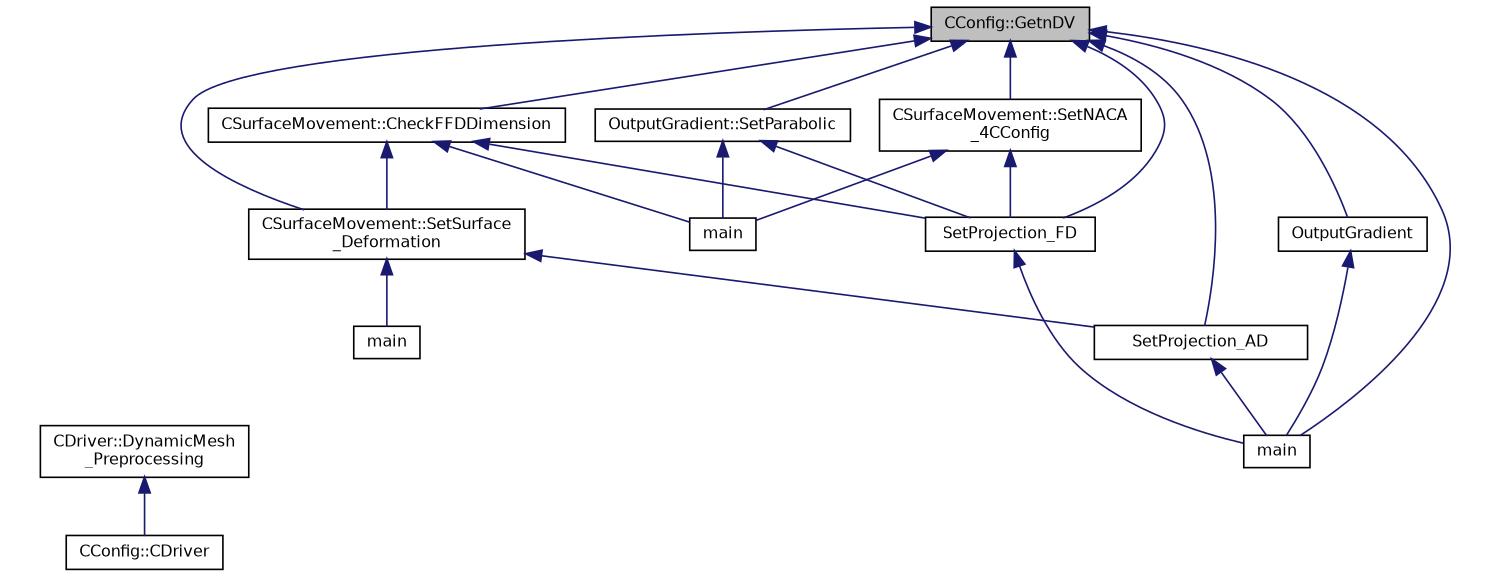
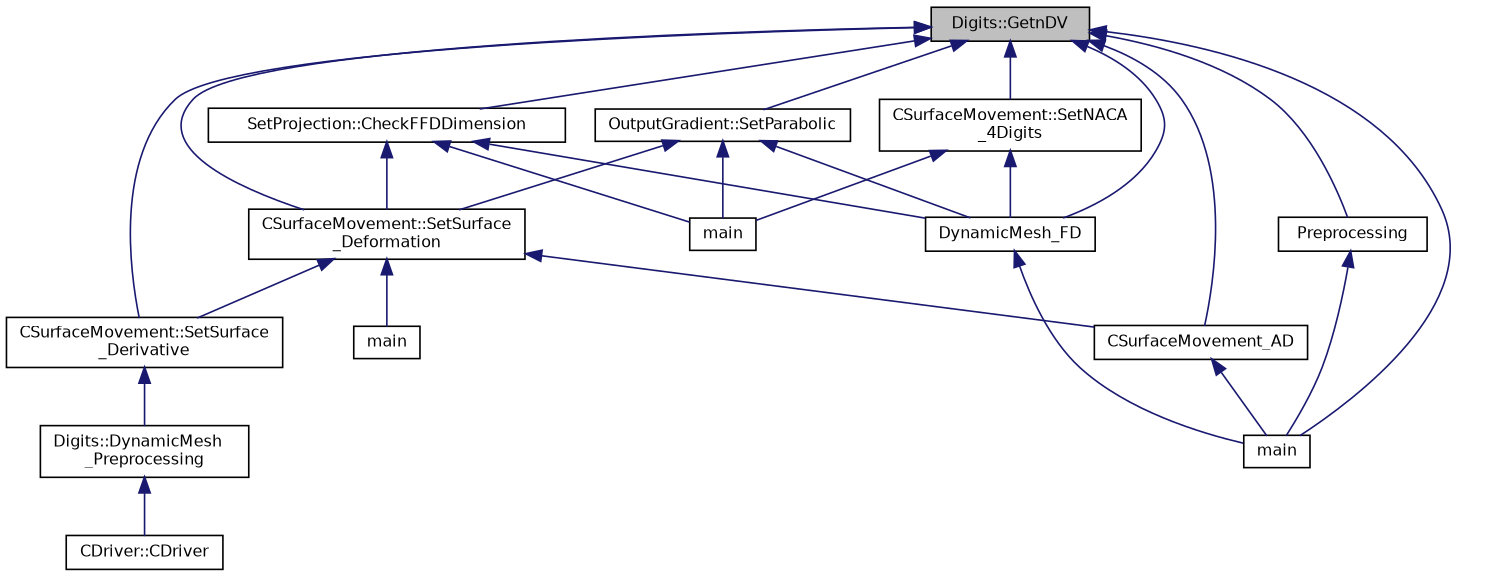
node "CConfig::GetnDV": label "CConfig::GetnDV" -> "Digits::GetnDV"
node "CSurfaceMovement::CheckFFDDimension": label "CSurfaceMovement::CheckFFDDimension" -> "SetProjection::CheckFFDDimension"
node "CSurfaceMovement::SetNACA _4CConfig": label "CSurfaceMovement::SetNACA _4CConfig" -> "CSurfaceMovement::SetNACA _4Digits"
edge "CSurfaceMovement::SetSurface _Deformation" -> "OutputGradient::SetParabolic": added
node "SetProjection_FD": label "SetProjection_FD" -> "DynamicMesh_FD"
node "OutputGradient": label "OutputGradient" -> "Preprocessing"
node "CSurfaceMovement::SetSurface _Derivative": added
node "SetProjection_AD": label "SetProjection_AD" -> "CSurfaceMovement_AD"
node "CDriver::DynamicMesh _Preprocessing": label "CDriver::DynamicMesh _Preprocessing" -> "Digits::DynamicMesh _Preprocessing"
node "CConfig::CDriver": label "CConfig::CDriver" -> "CDriver::CDriver"
